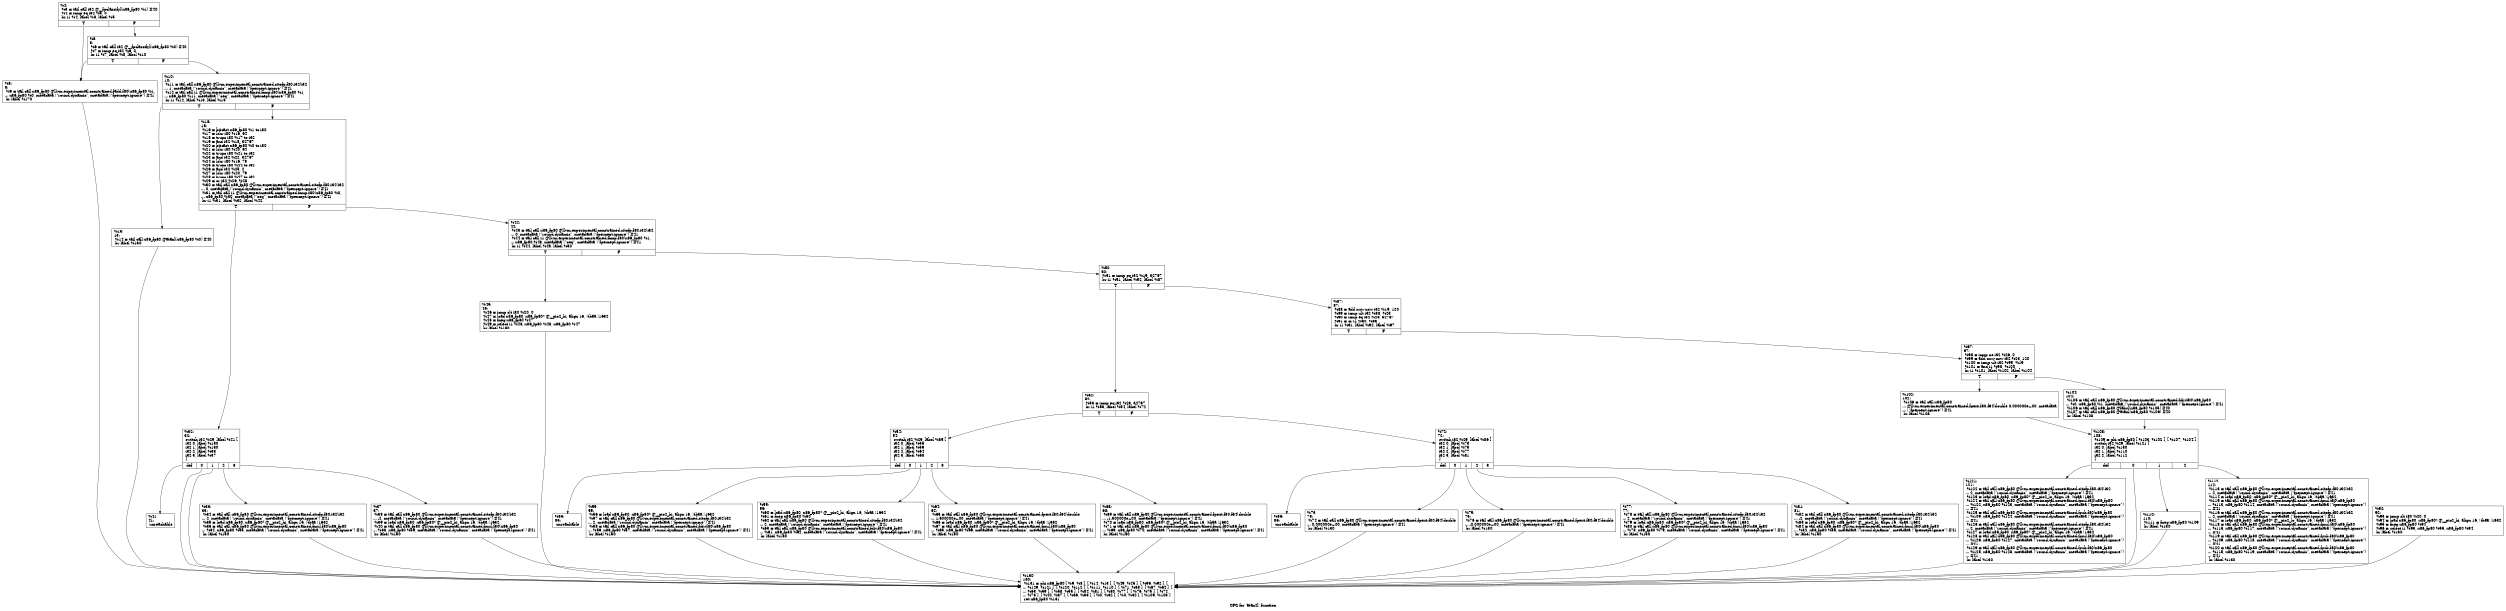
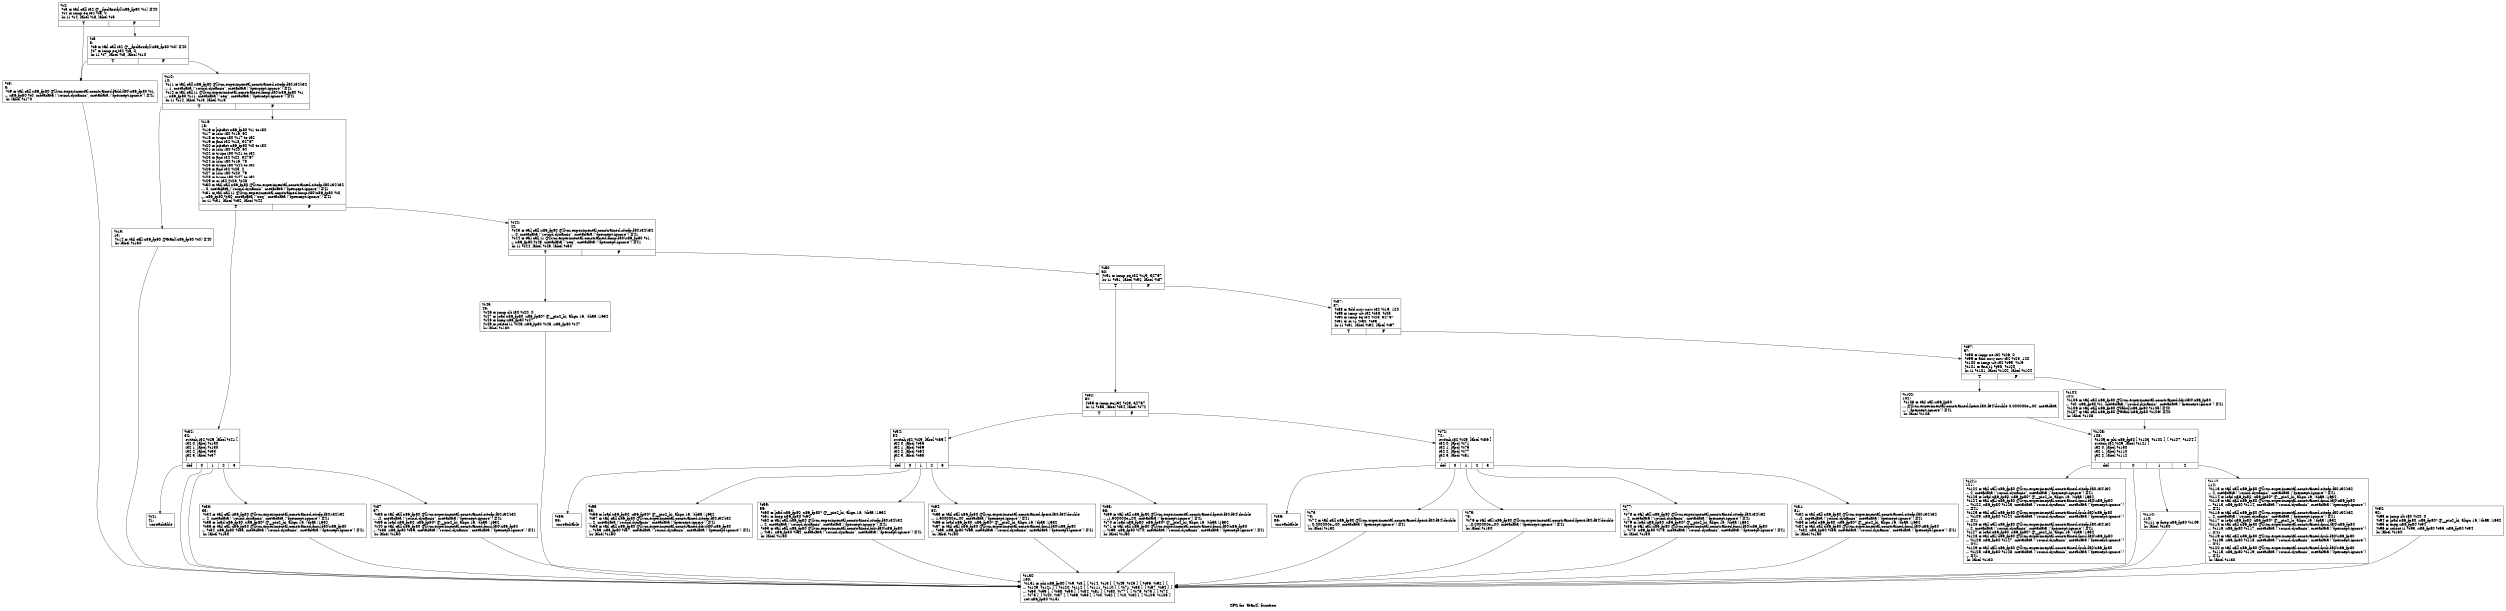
node "%72:": text "i32 0, label %73" -> "i32 0, label %71"
edge "%55:" -> "%130:": removed
edge "%121:" -> "%130:": removed
